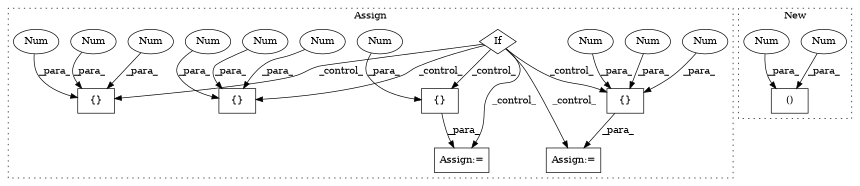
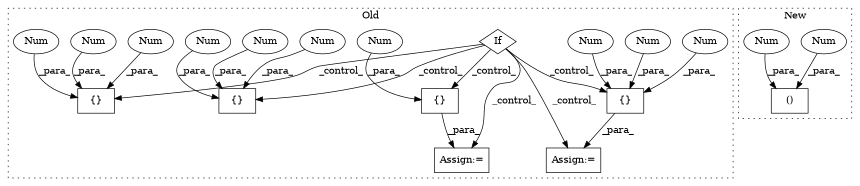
cluster "Assign": label "Assign" -> "Old"
